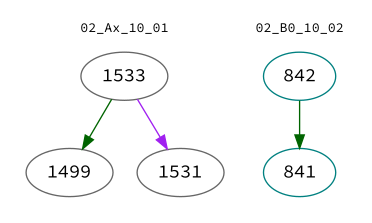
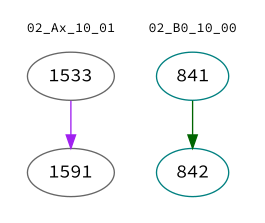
cluster "02_B0_10_02": label "02_B0_10_02" -> "02_B0_10_00"
edge "842" -> "841": reversed
node "1499": removed
node "1531": label "1531" -> "1591"
